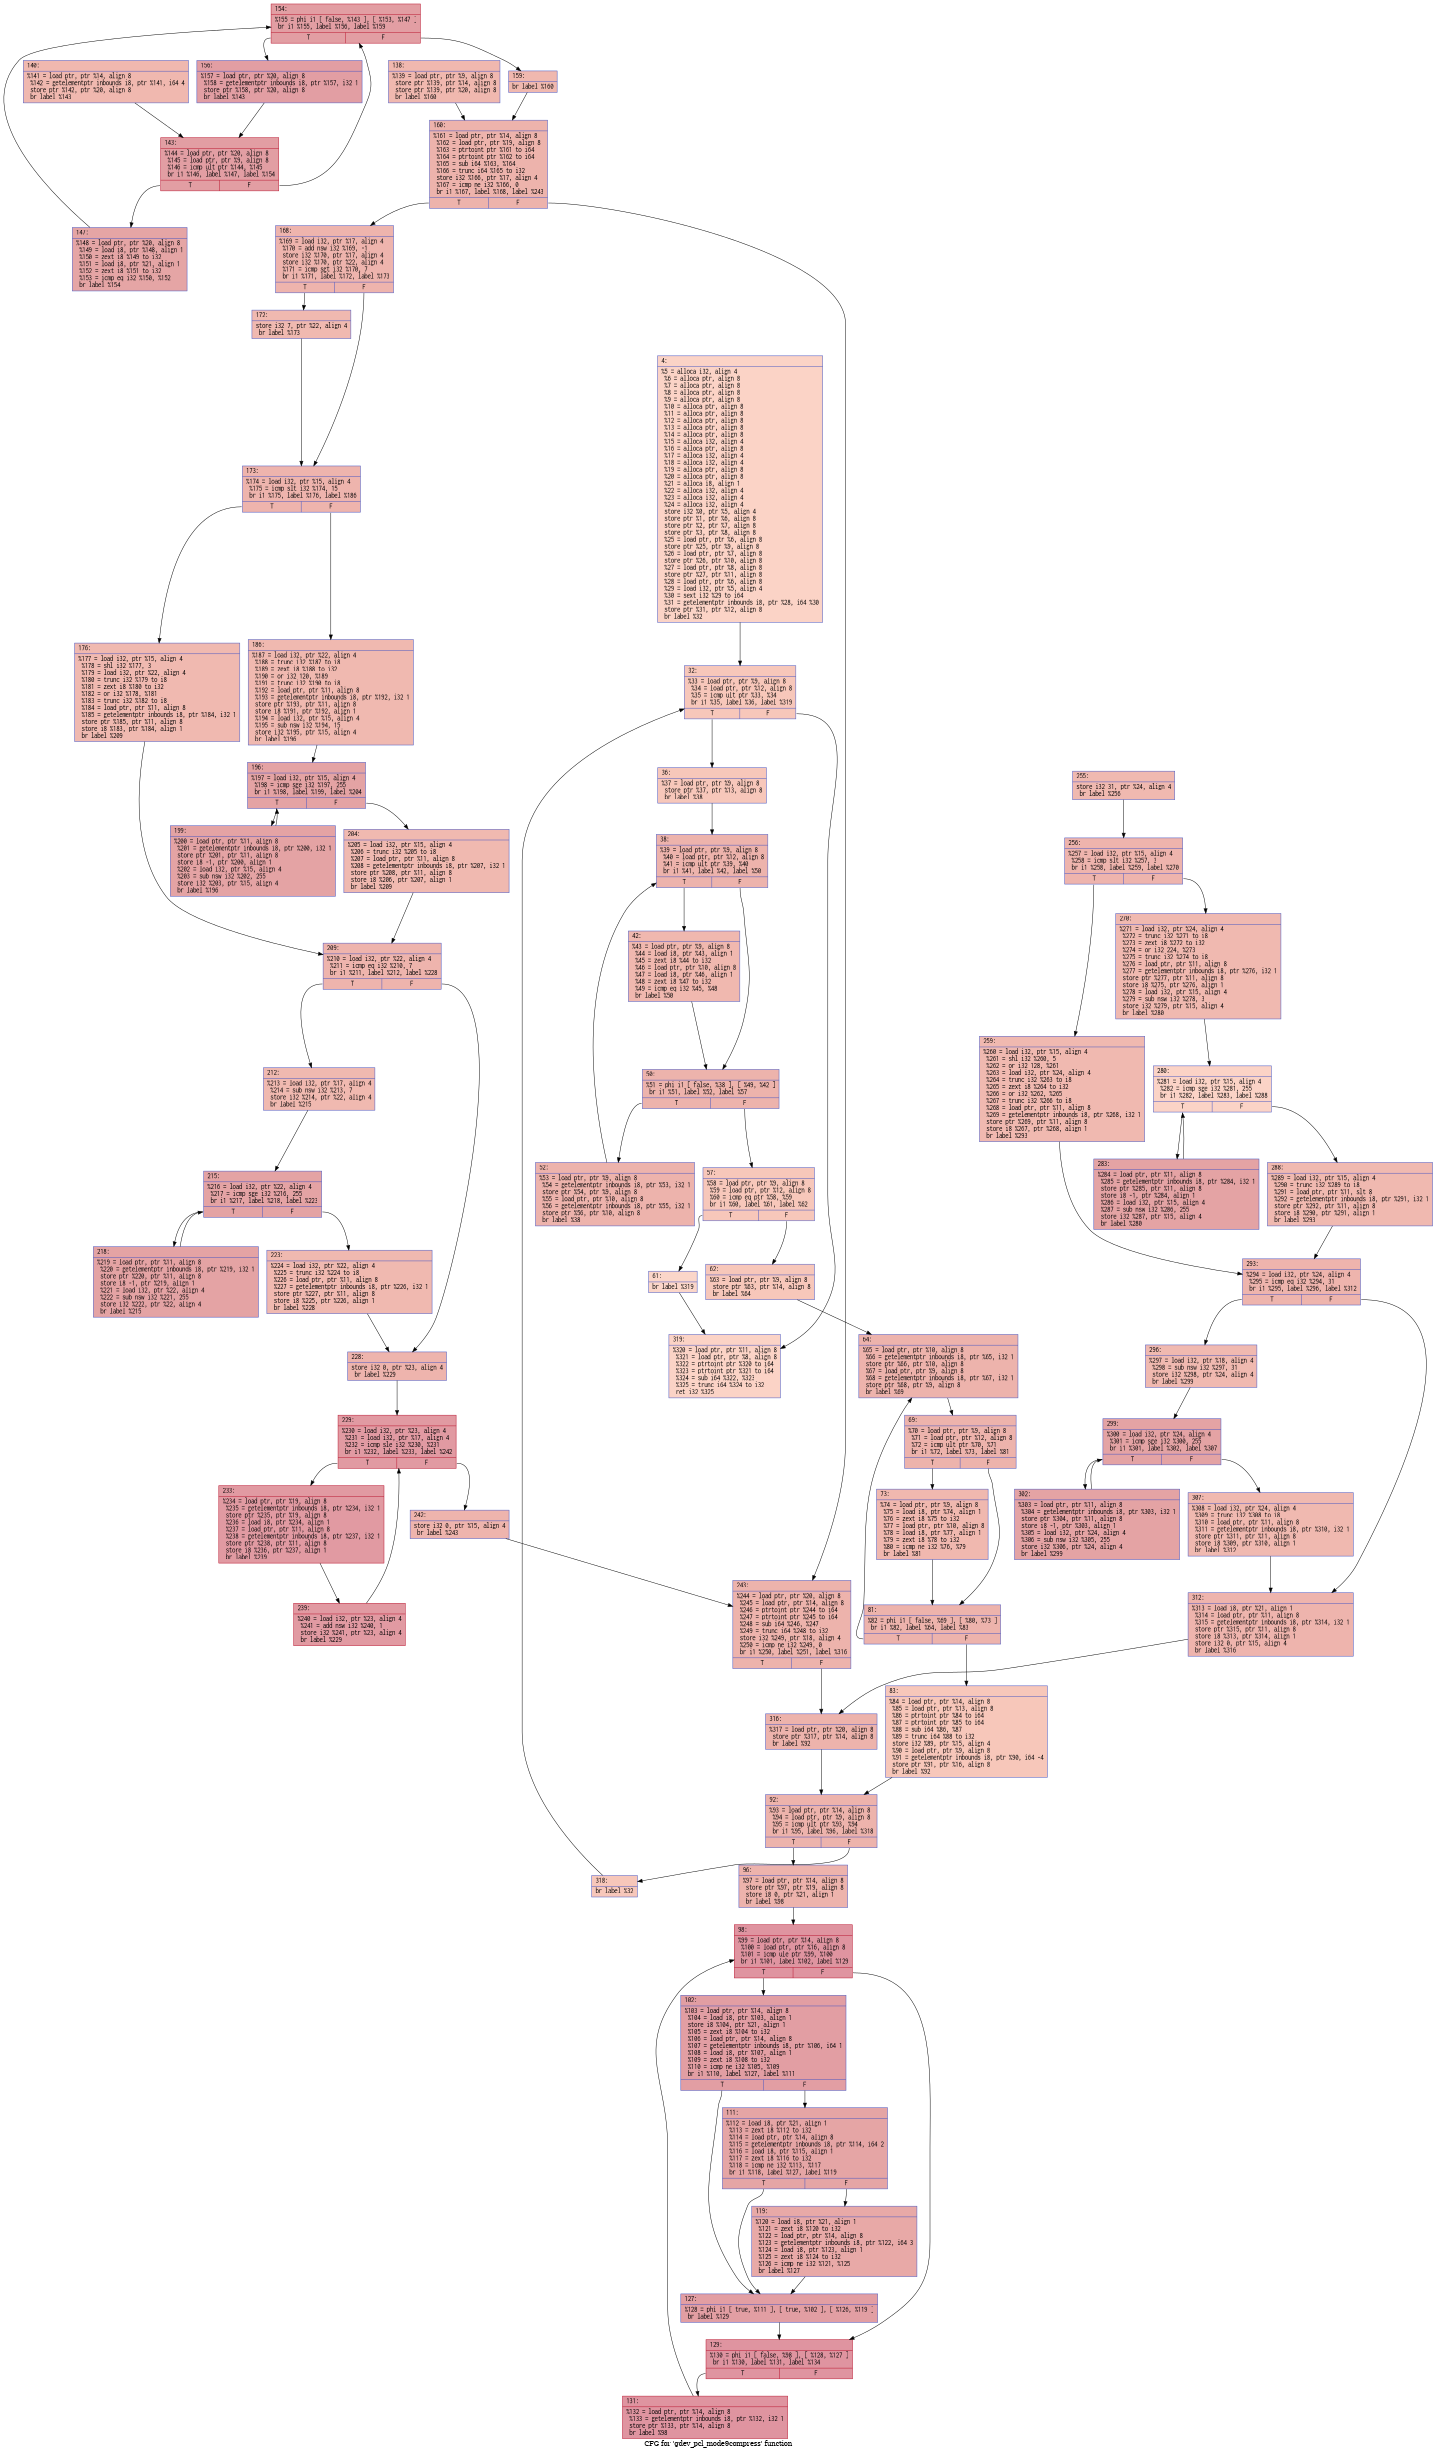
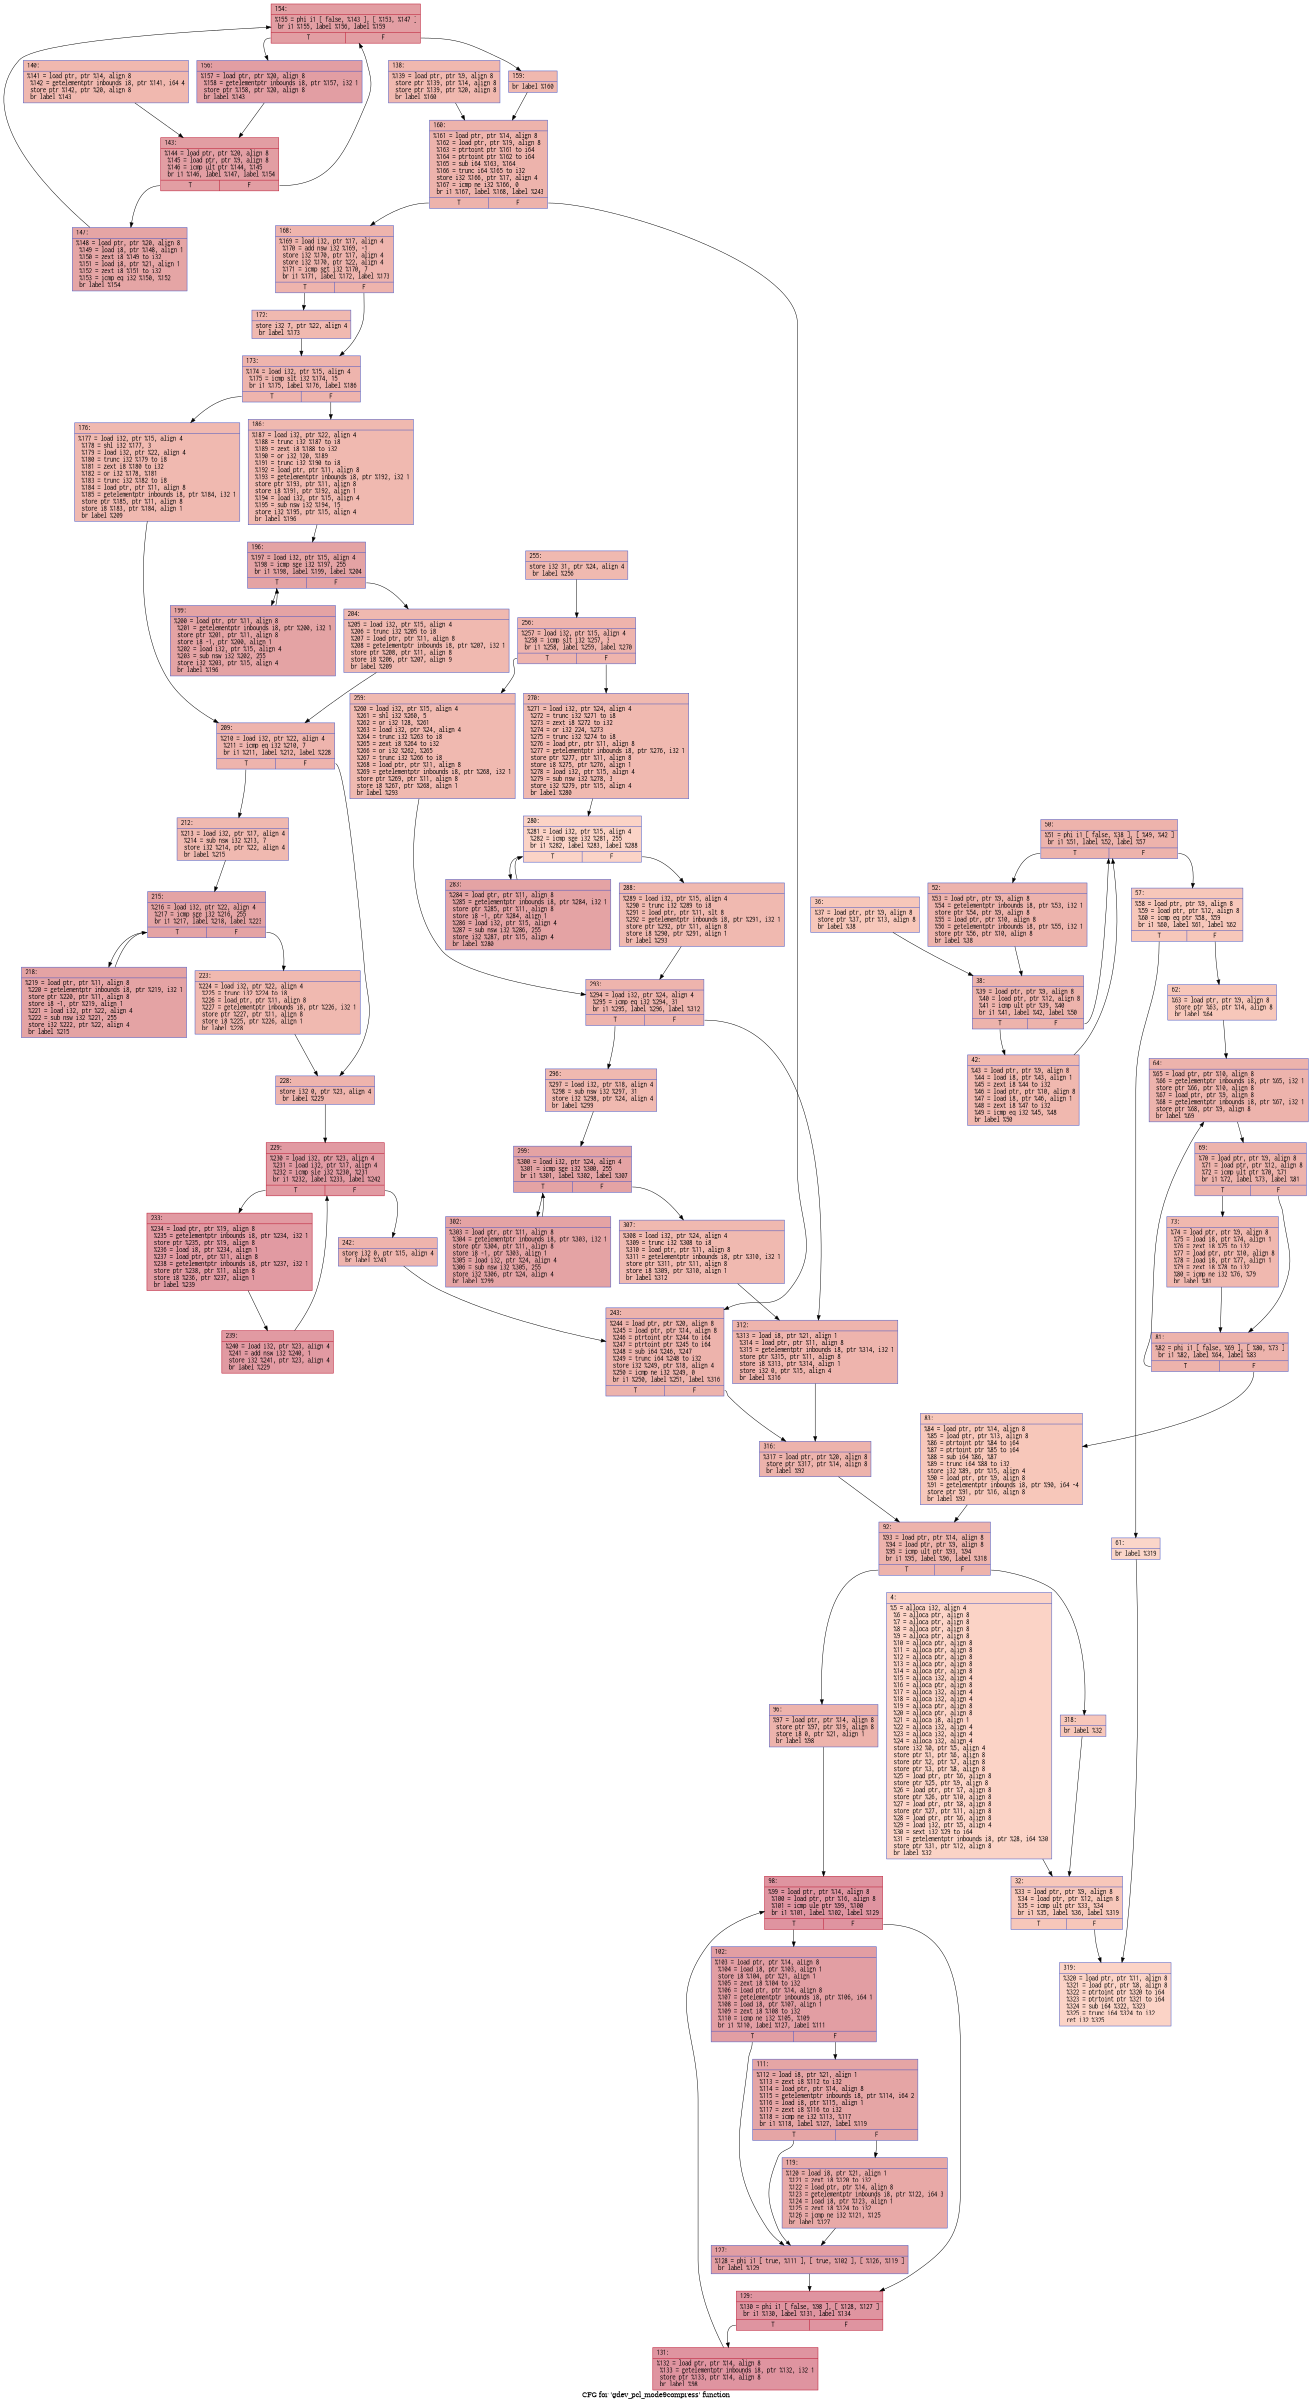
edge "32:" -> "36:": removed
node "204:": text "store i8 %206, ptr %207, align 1" -> "store i8 %206, ptr %207, align 9"
